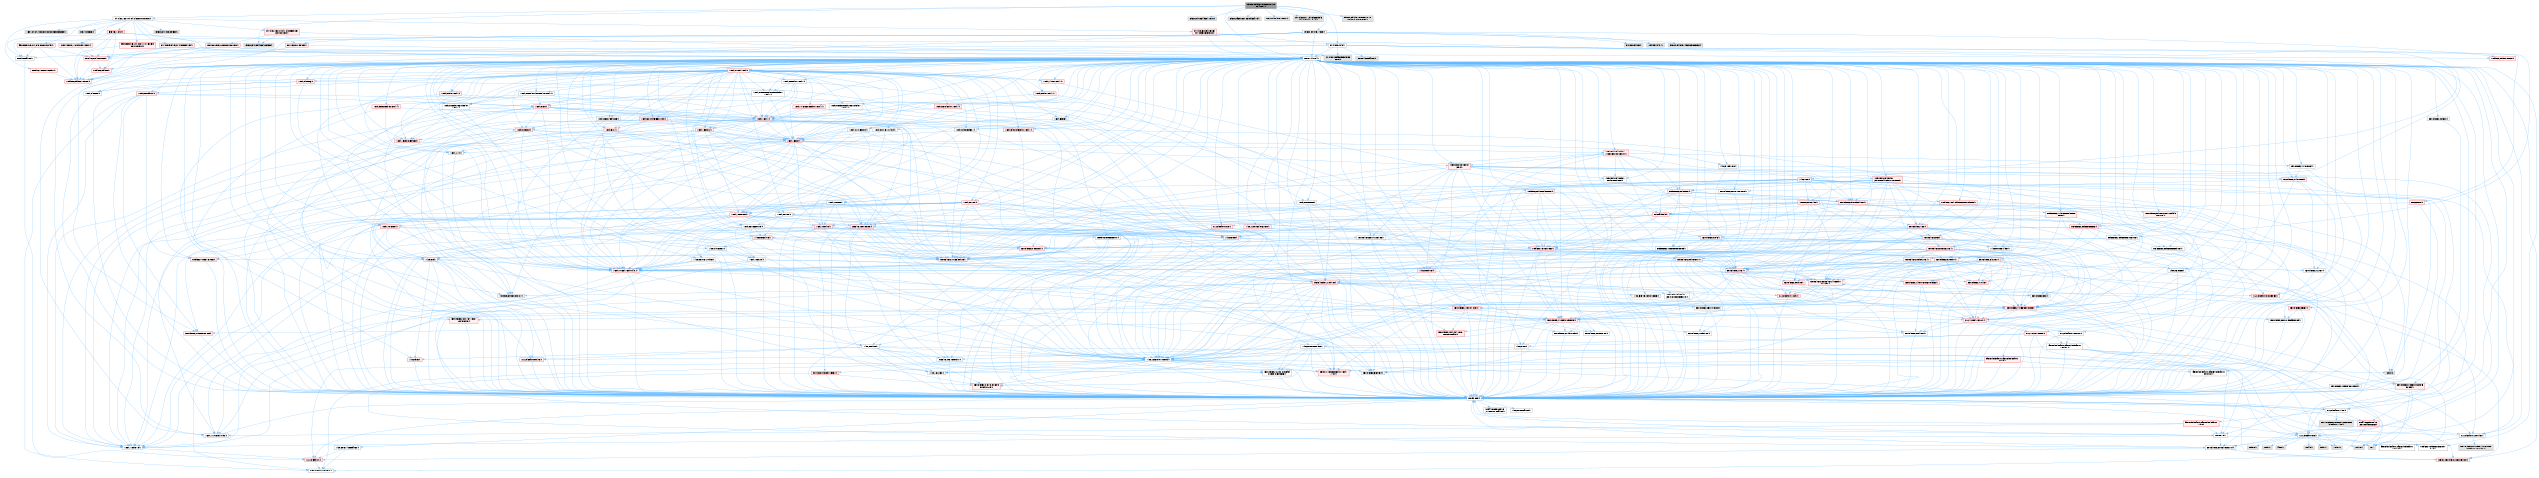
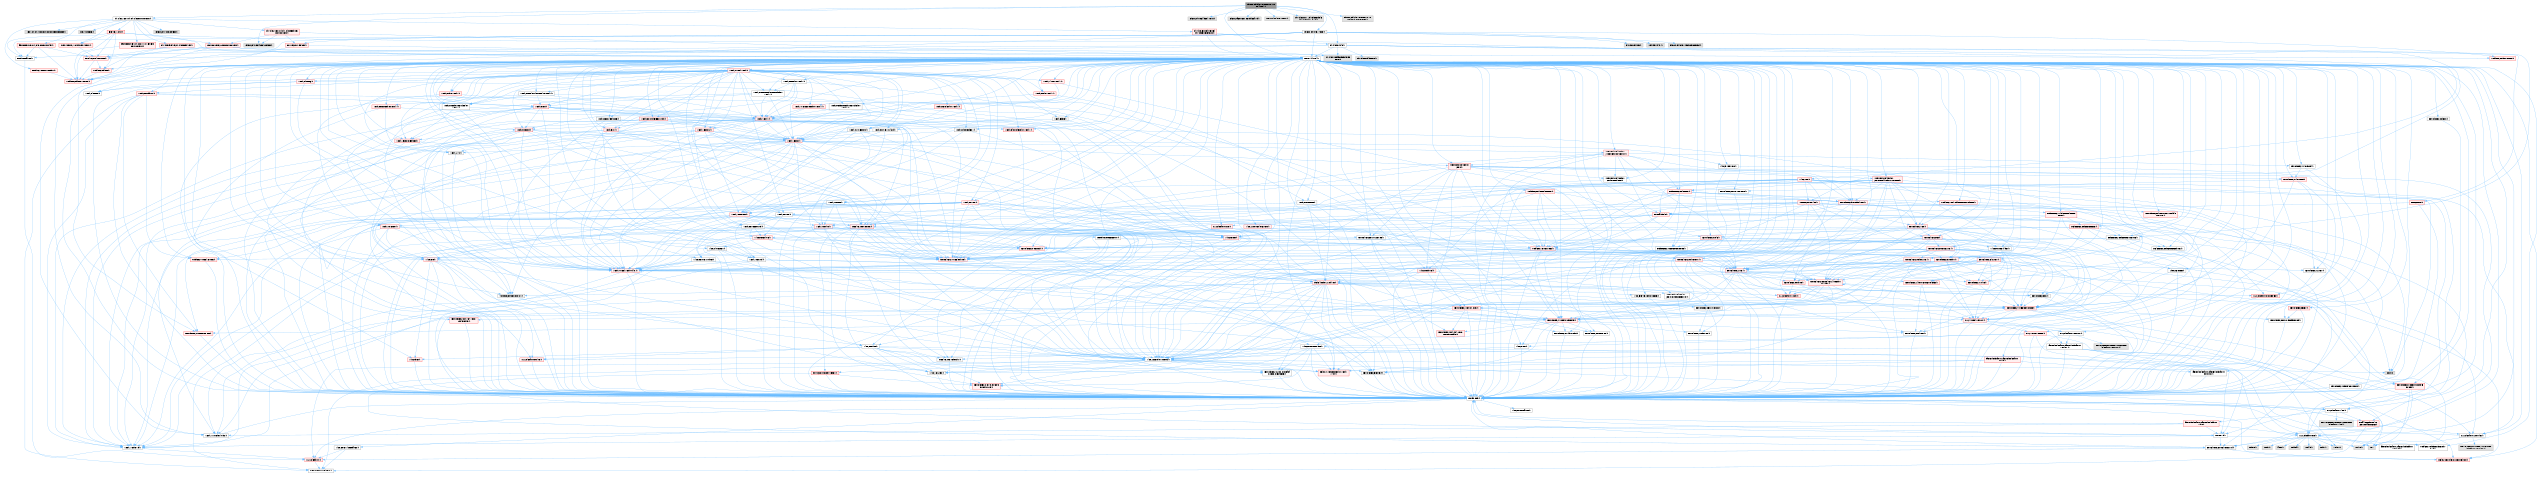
node "CoreMiscDefines.h": label "CoreMiscDefines.h" -> "PhysicsPublicCore.h"
edge "Math/ClipProjectionMatrix.h" -> "Math/Matrix.h": reversed
node "COMPILED_PLATFORM_HEADER (PlatformMemory.h)": added
node "ProfilingDebugging /UMemoryDefines.h": removed
node "stddef.h": added
